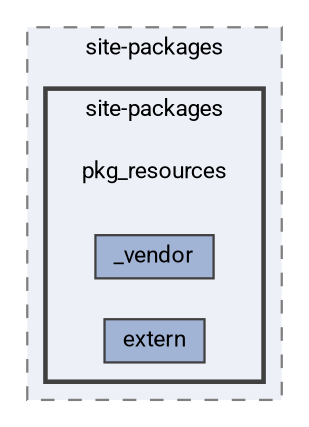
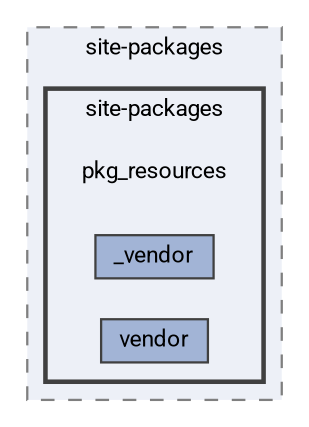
node "extern": label "extern" -> "vendor"
